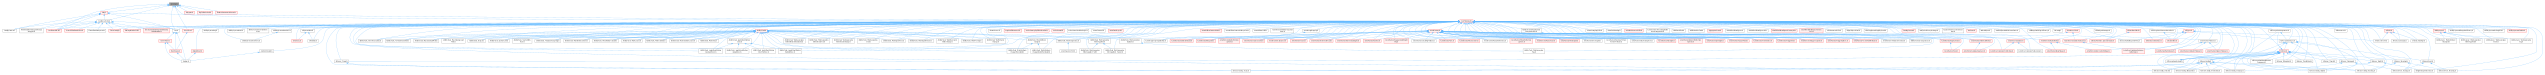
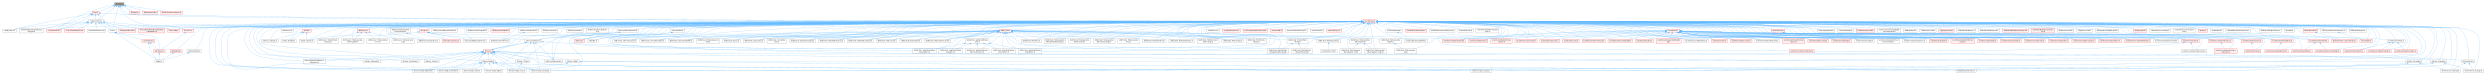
node "AbilityTask_ApplyRootMotion MoveToActorForce.h": added
